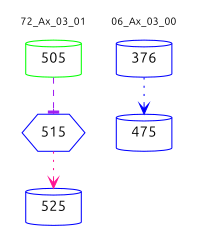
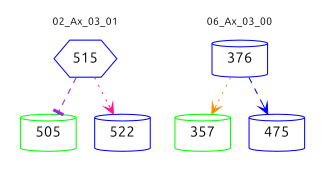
cluster "72_Ax_03_01": label "72_Ax_03_01" -> "02_Ax_03_01"
edge "376" -> "475": style dotted -> dashed
edge "505" -> "515": reversed
node "357": added
node "525": label "525" -> "522"
